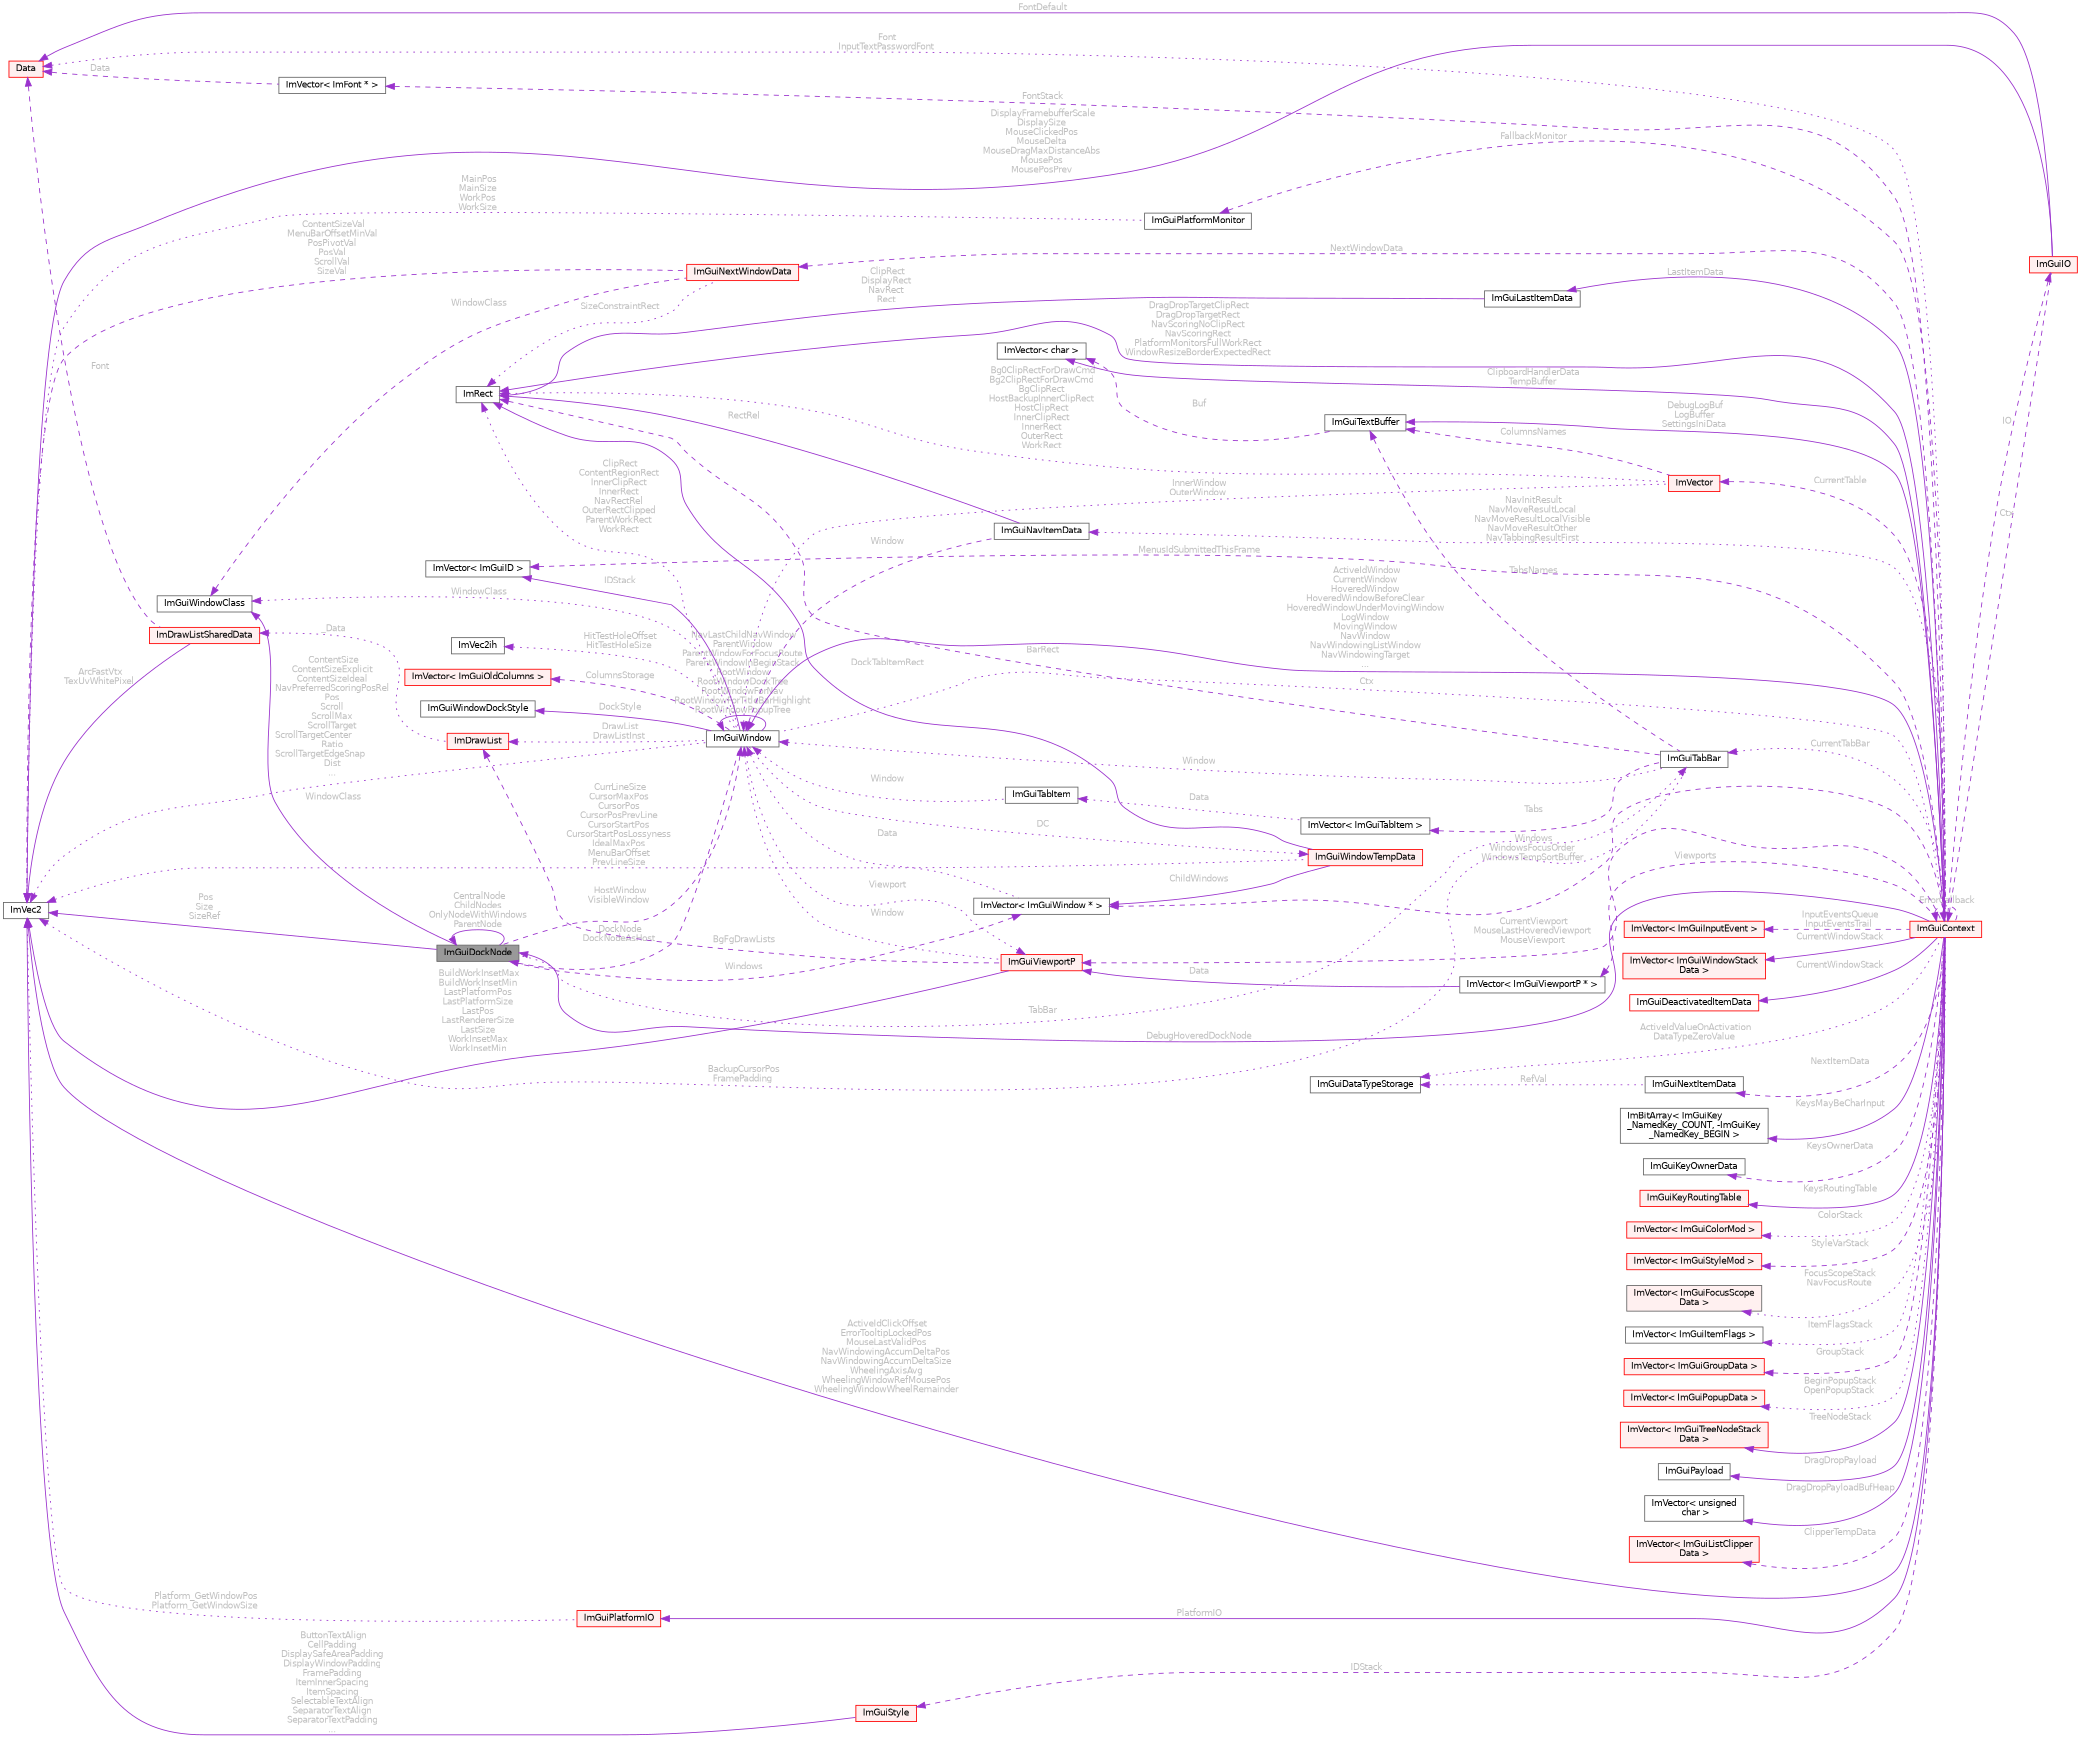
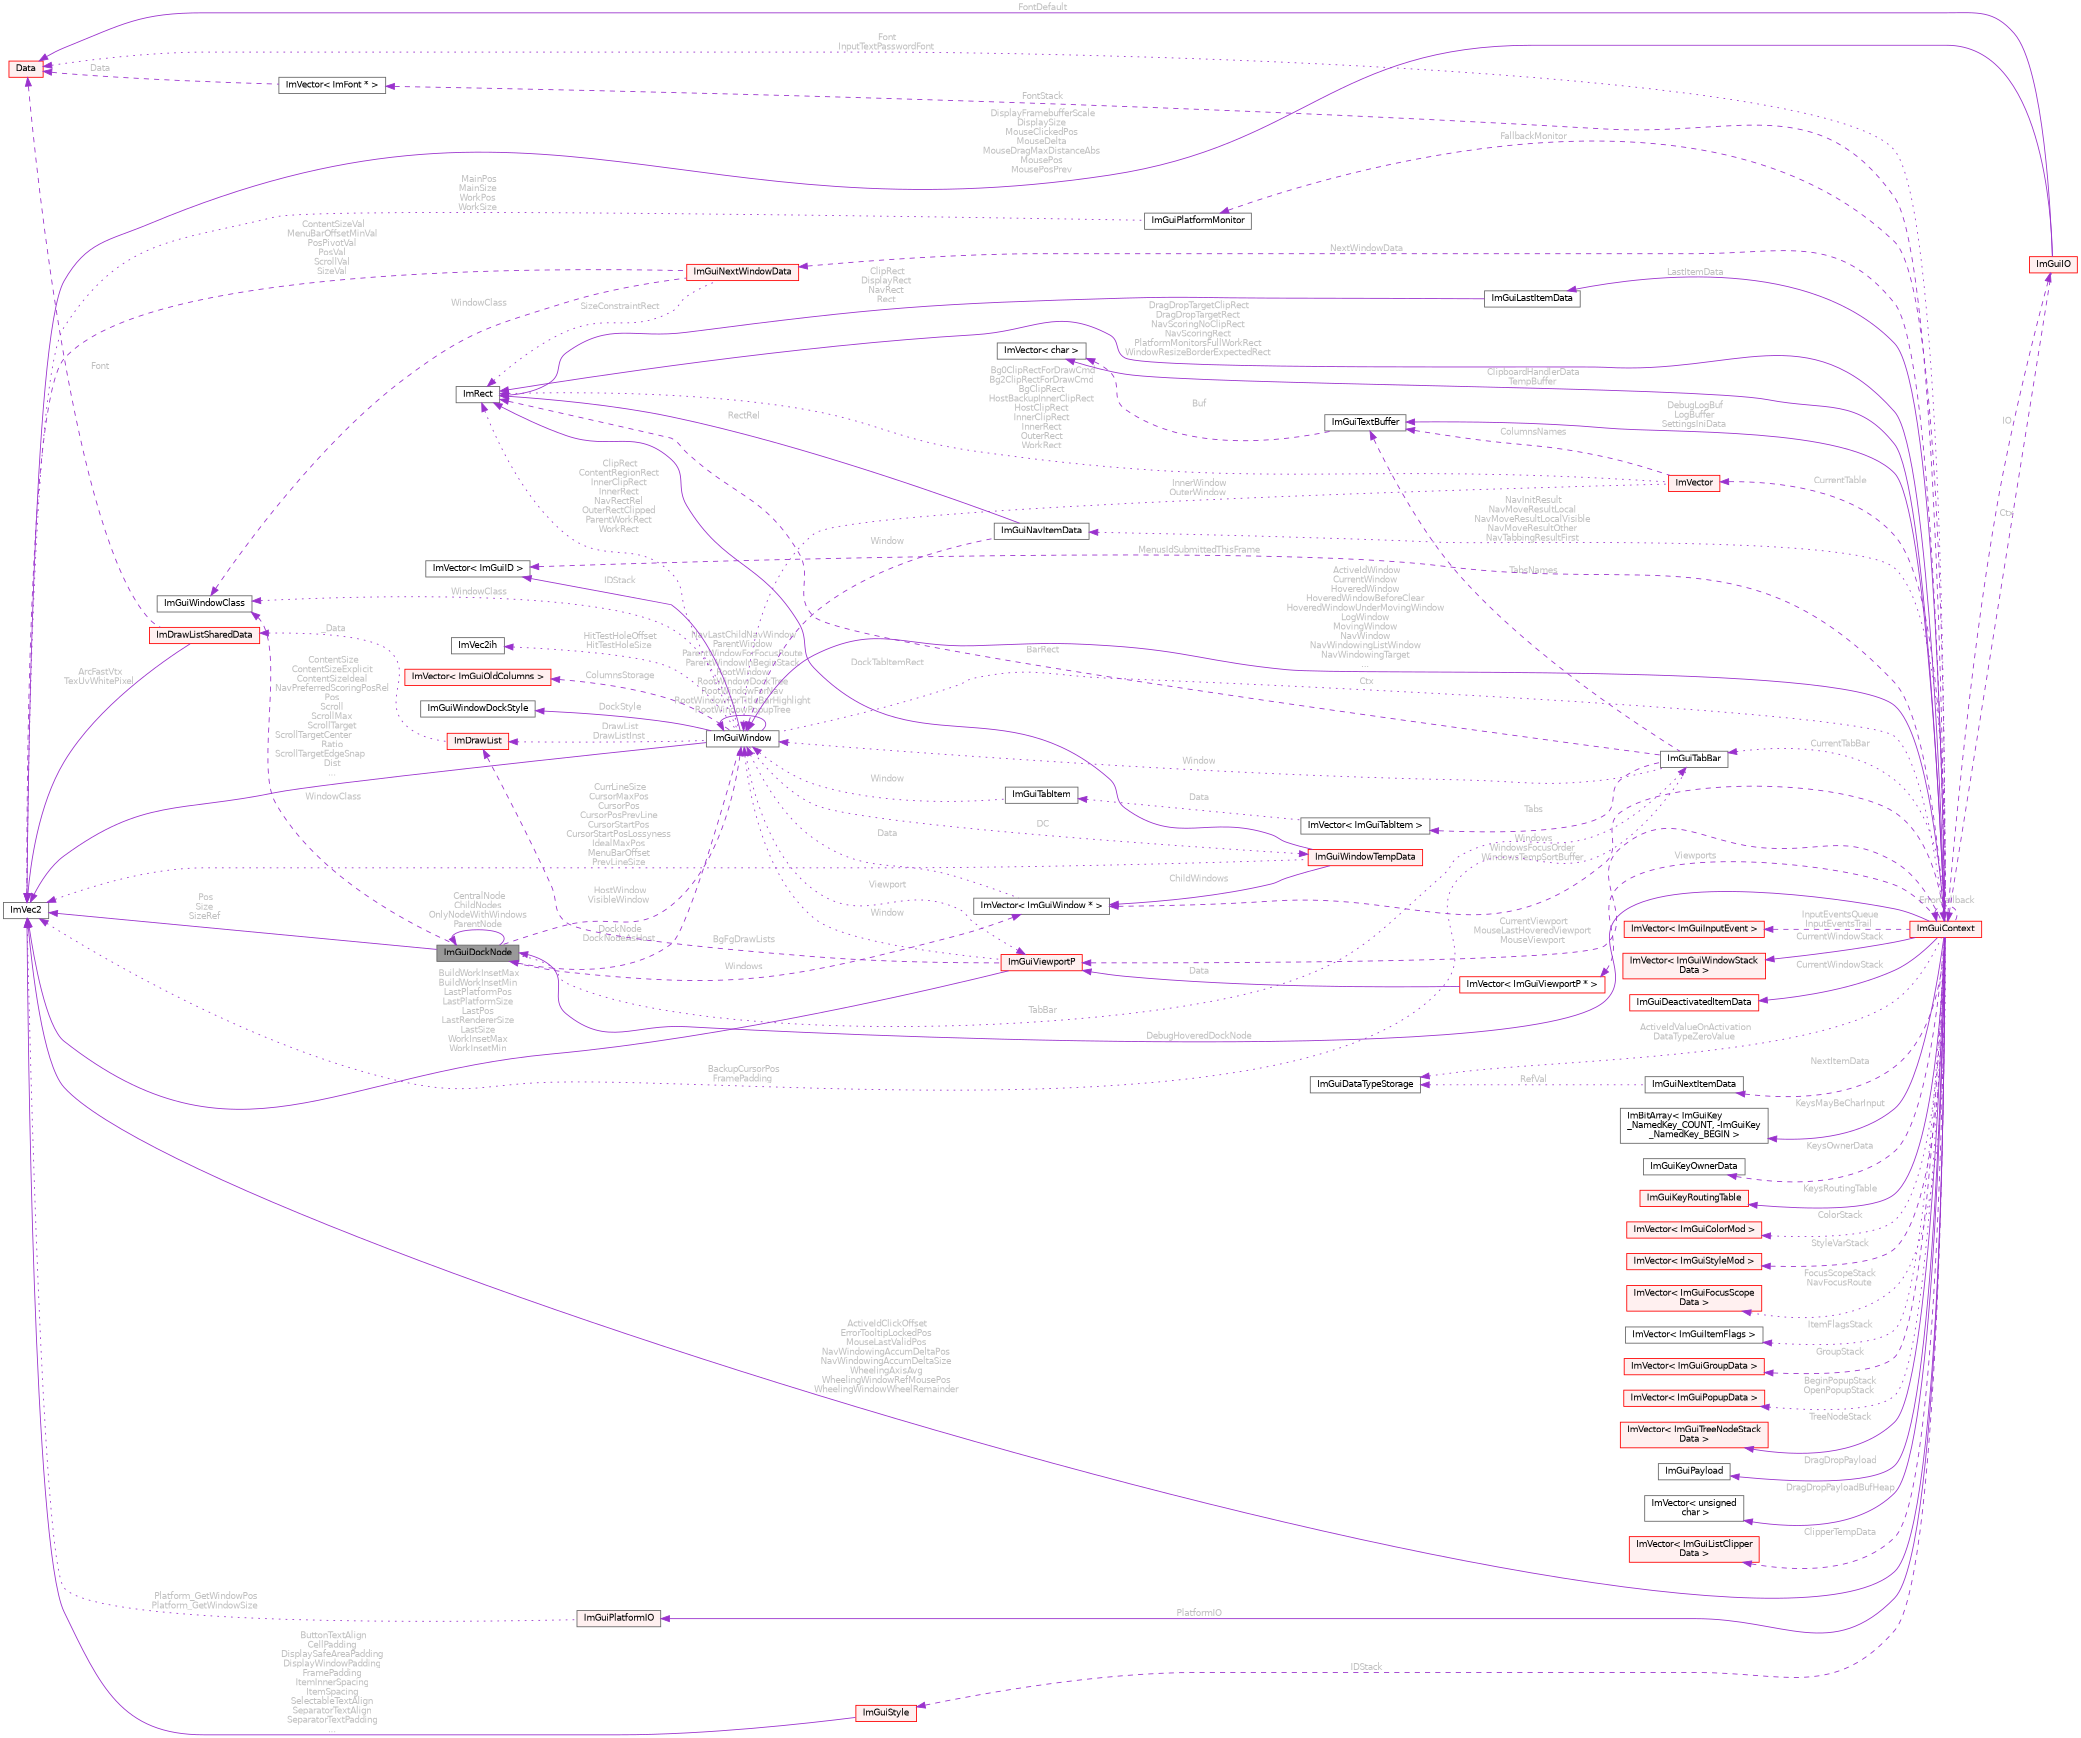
edge "ImGuiWindow" -> "ImVec2": style dotted -> solid
edge "ImGuiDockNode" -> "ImGuiWindowClass": style solid -> dashed
node "ImVector< ImGuiViewportP * >": color gray40 -> red
node "ImVector< ImGuiFocusScope Data >": color gray40 -> red
node "ImGuiPlatformIO": color red -> gray40
